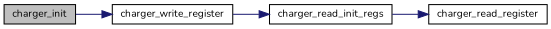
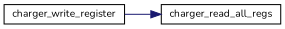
node "charger_init": removed
node "charger_read_init_regs": label "charger_read_init_regs" -> "charger_read_all_regs"
node "charger_read_register": removed
